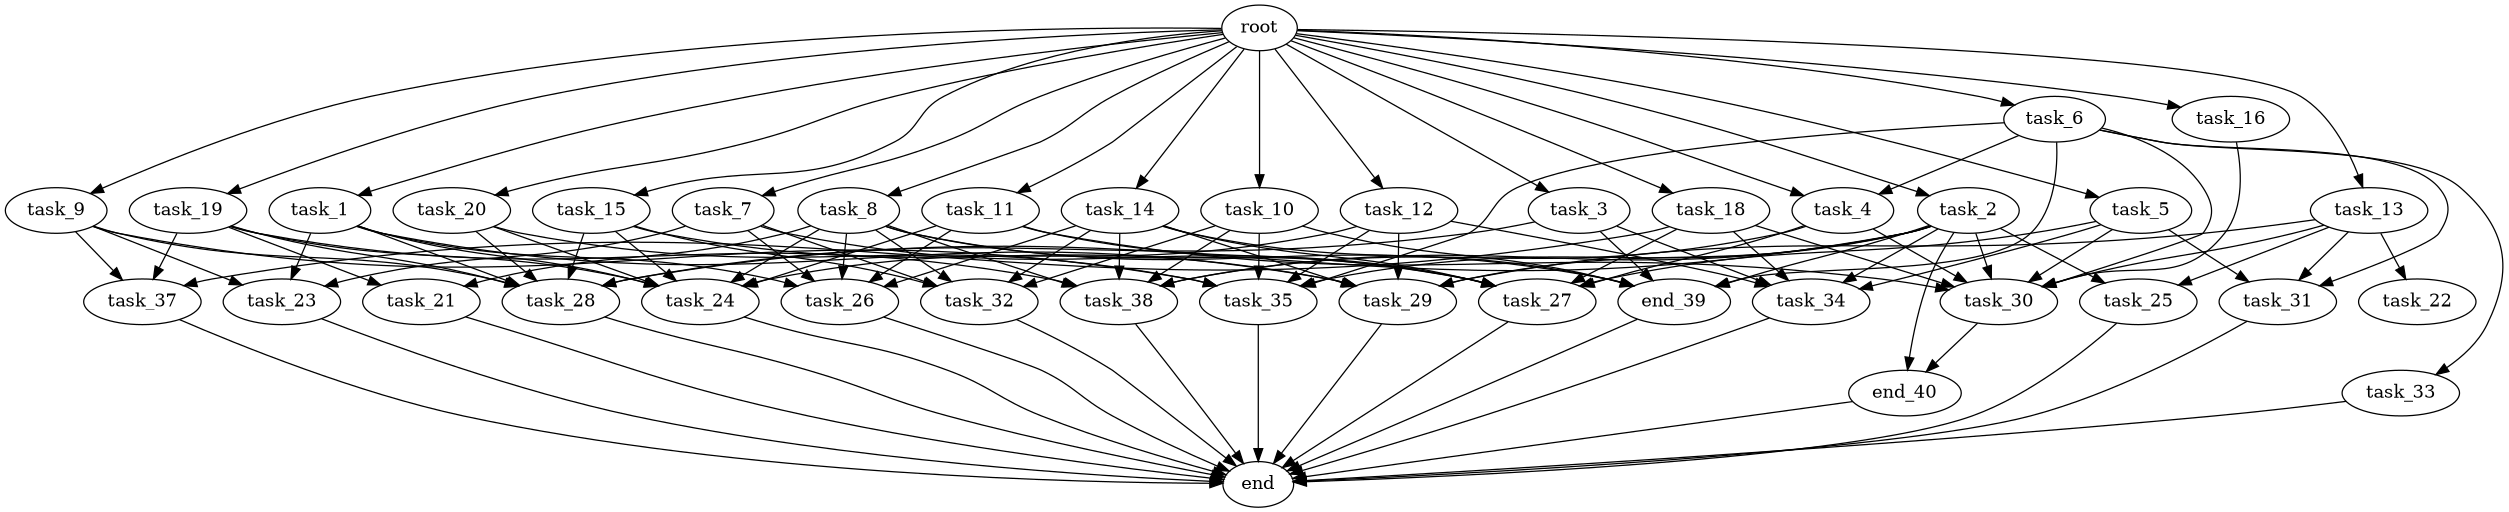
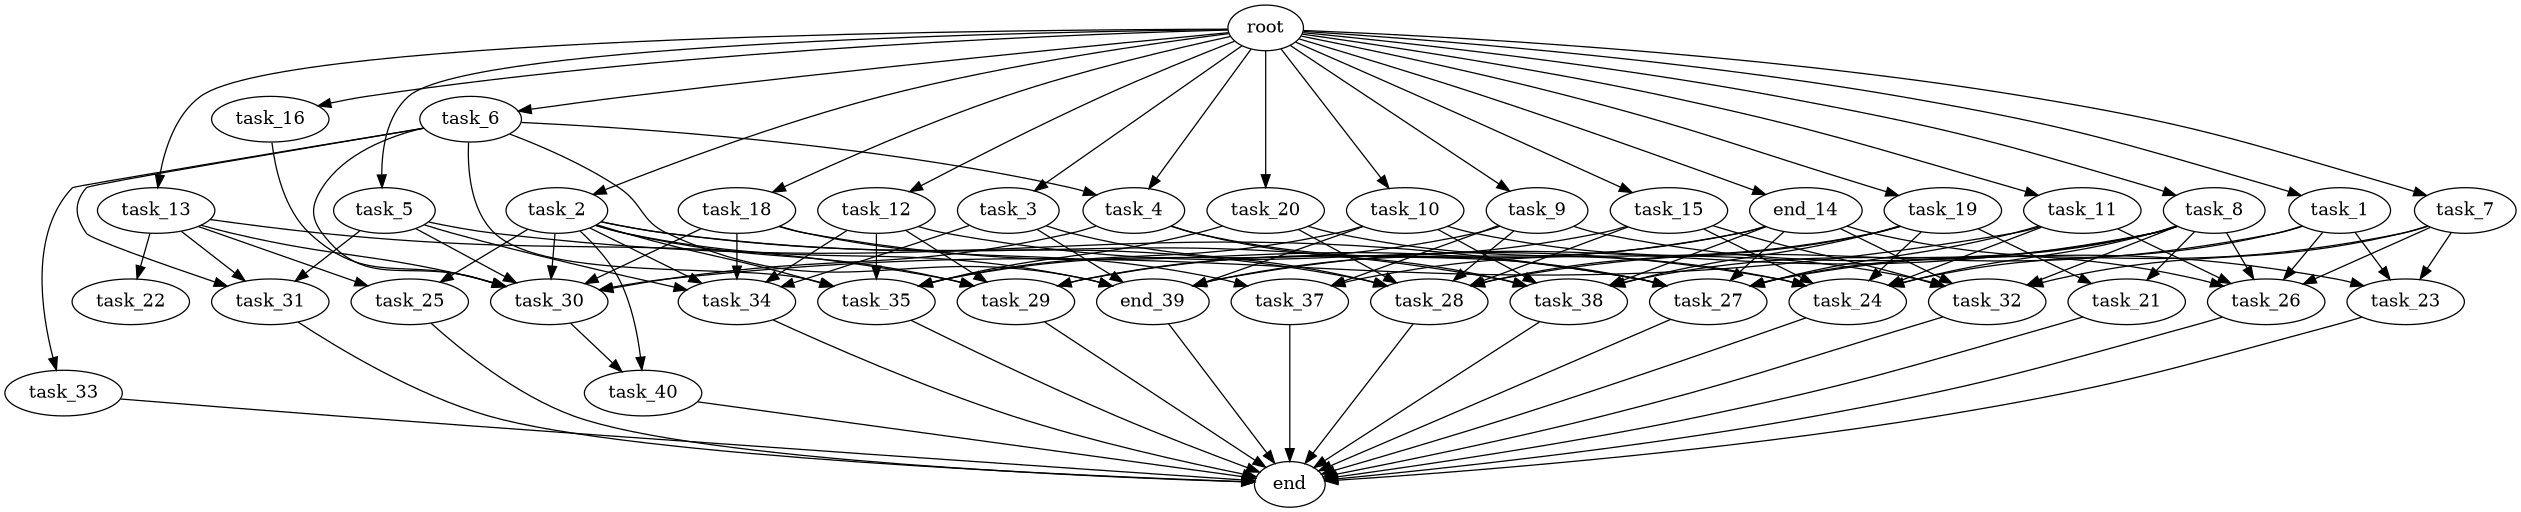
node "task_14": label "task_14" -> "end_14"
edge "task_1" -> "task_29": removed
node "end_40": label "end_40" -> "task_40"
